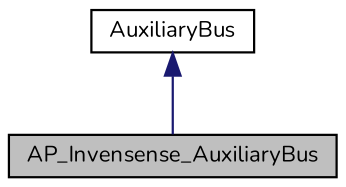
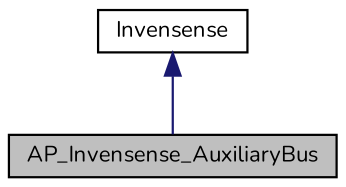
node "AuxiliaryBus": label "AuxiliaryBus" -> "Invensense"
